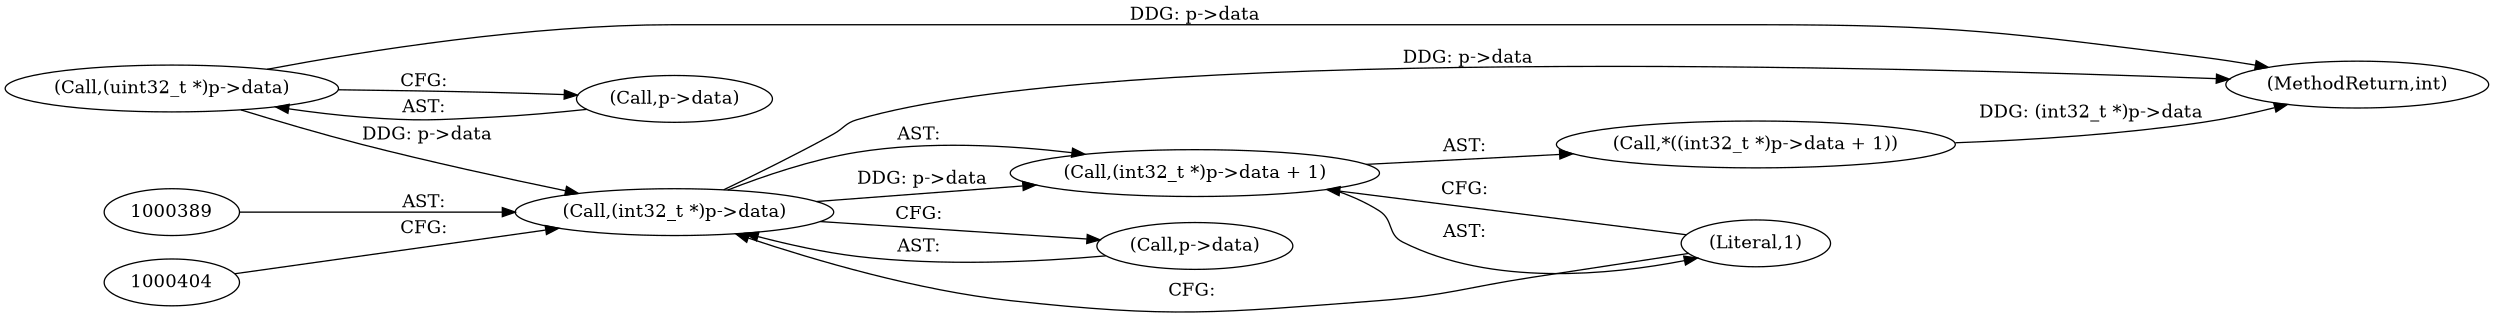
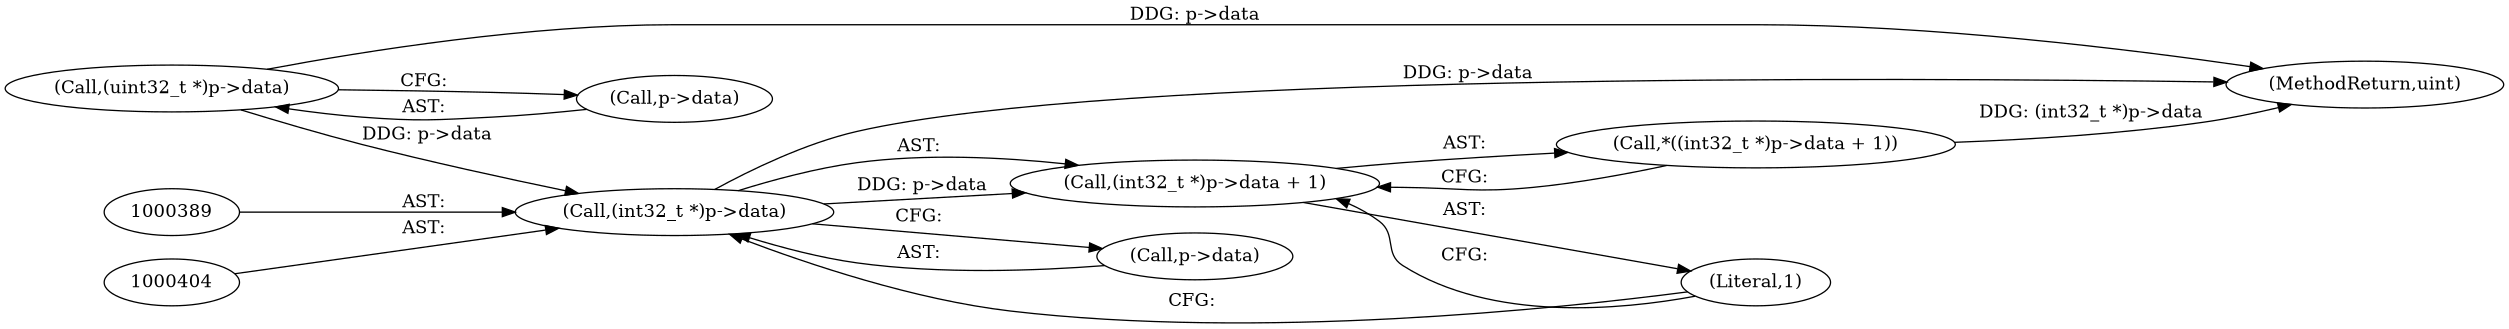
node "(MethodReturn,int)": label "(MethodReturn,int)" -> "(MethodReturn,uint)"
edge "(Call,*((int32_t *)p->data + 1))" -> "(Call,(int32_t *)p->data + 1)": added, label "CFG:"
edge "1000404" -> "(Call,(int32_t *)p->data)": label "CFG: " -> "AST: "
